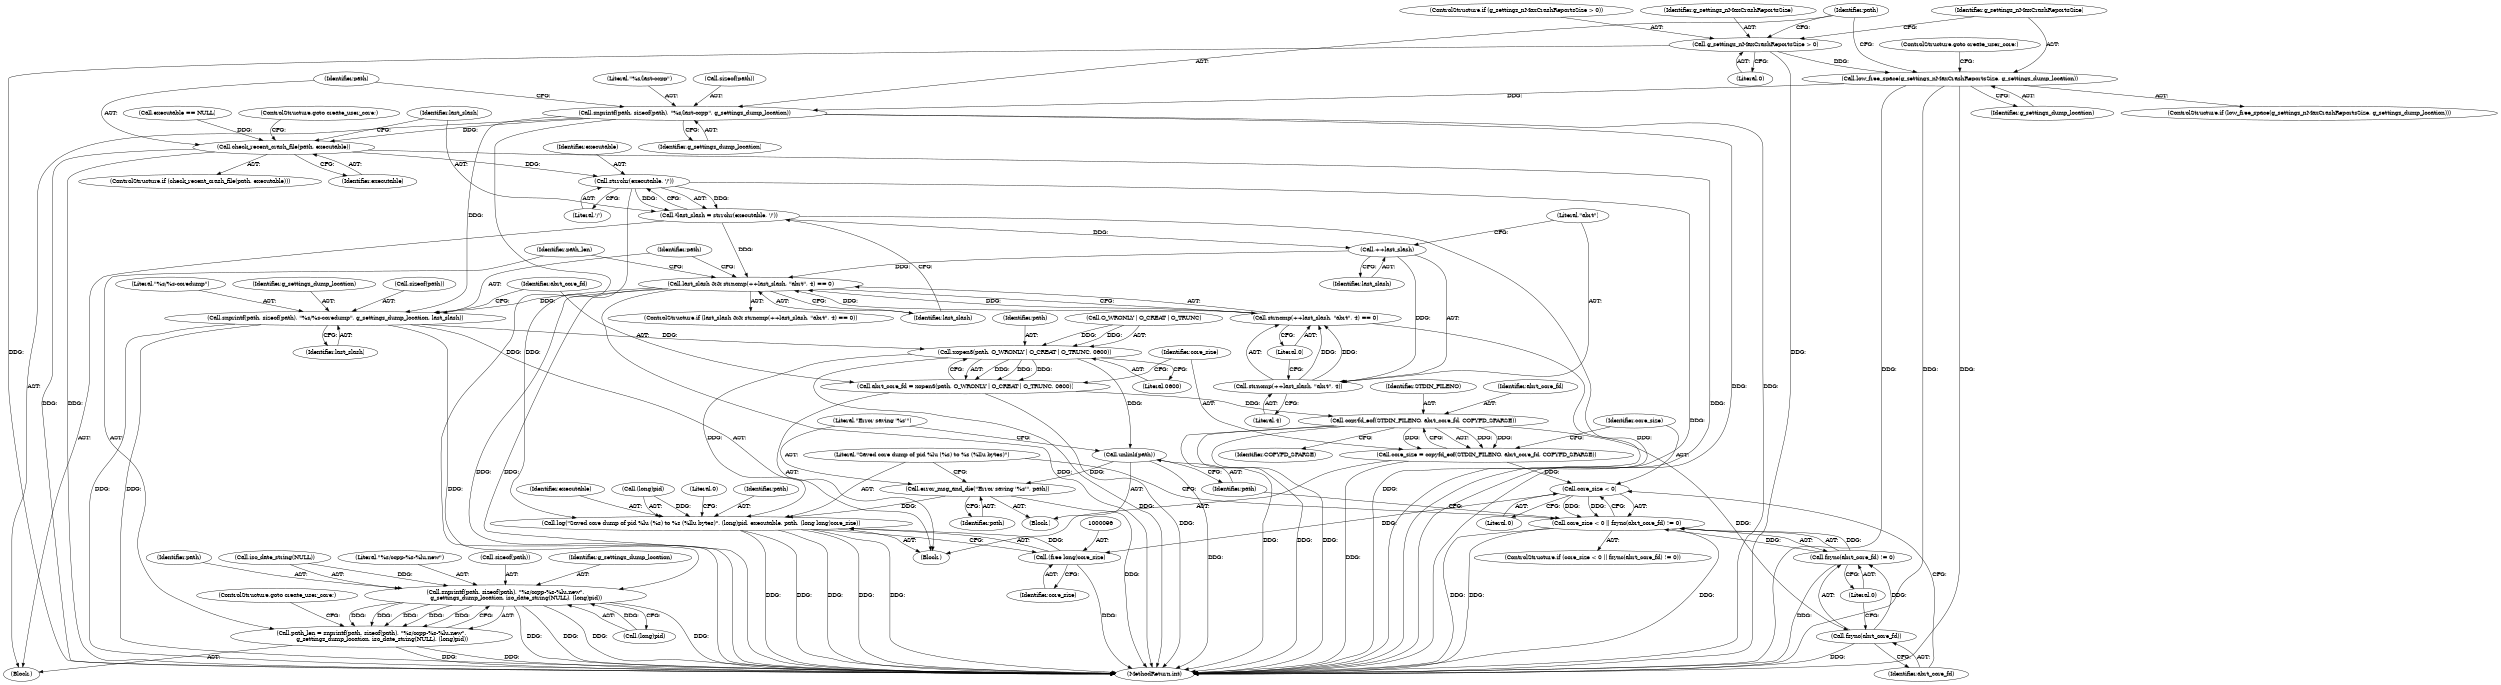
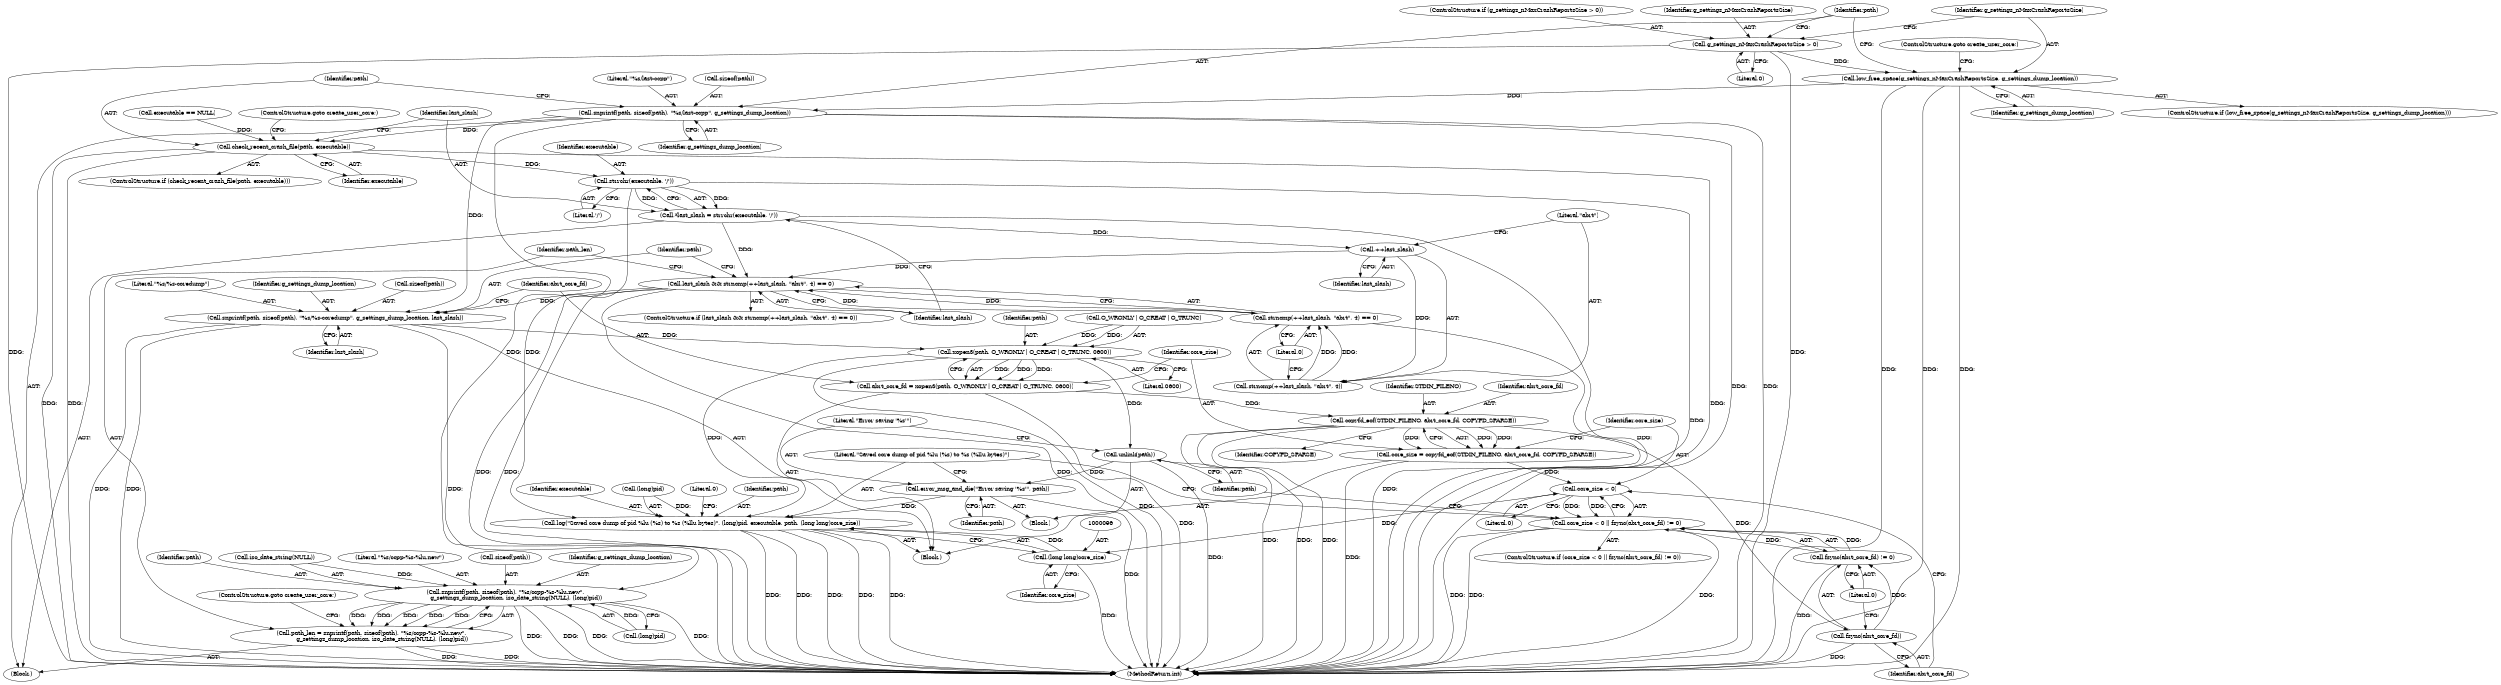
node "(Literal,4)": removed
node "(Call,(free long)core_size)": label "(Call,(free long)core_size)" -> "(Call,(long long)core_size)"
